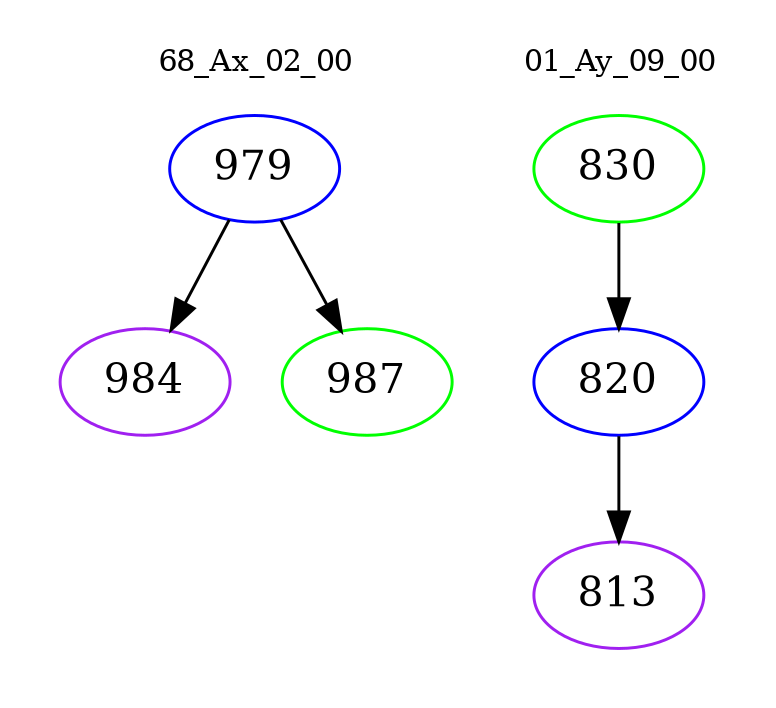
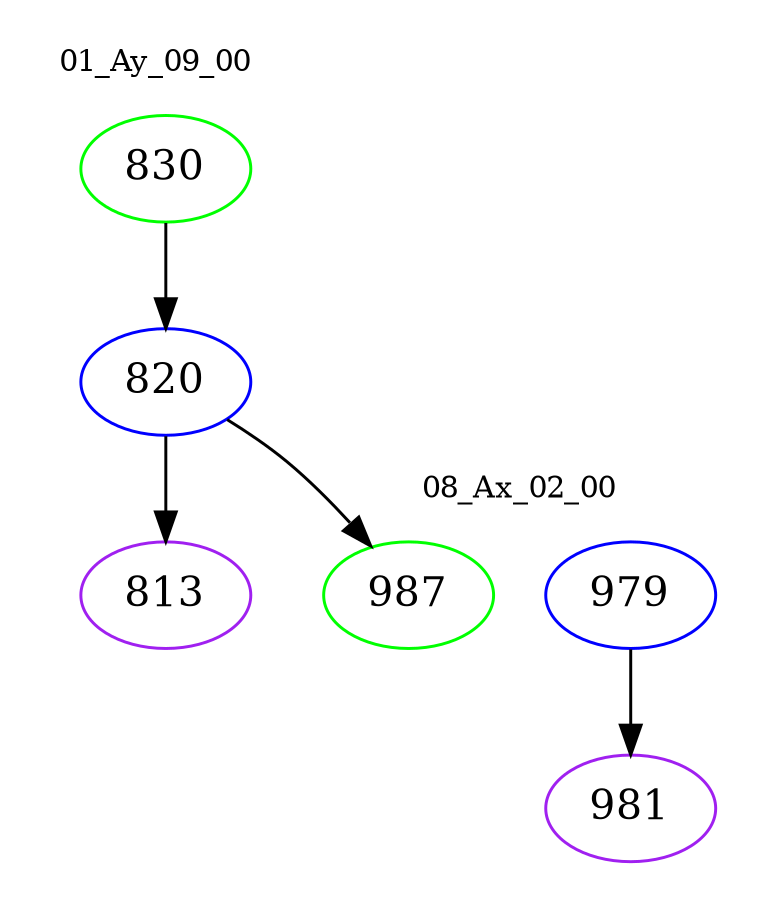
cluster "68_Ax_02_00": label "68_Ax_02_00" -> "08_Ax_02_00"
edge "979" -> "987": now "820" -> "987"
node "984": label "984" -> "981"
